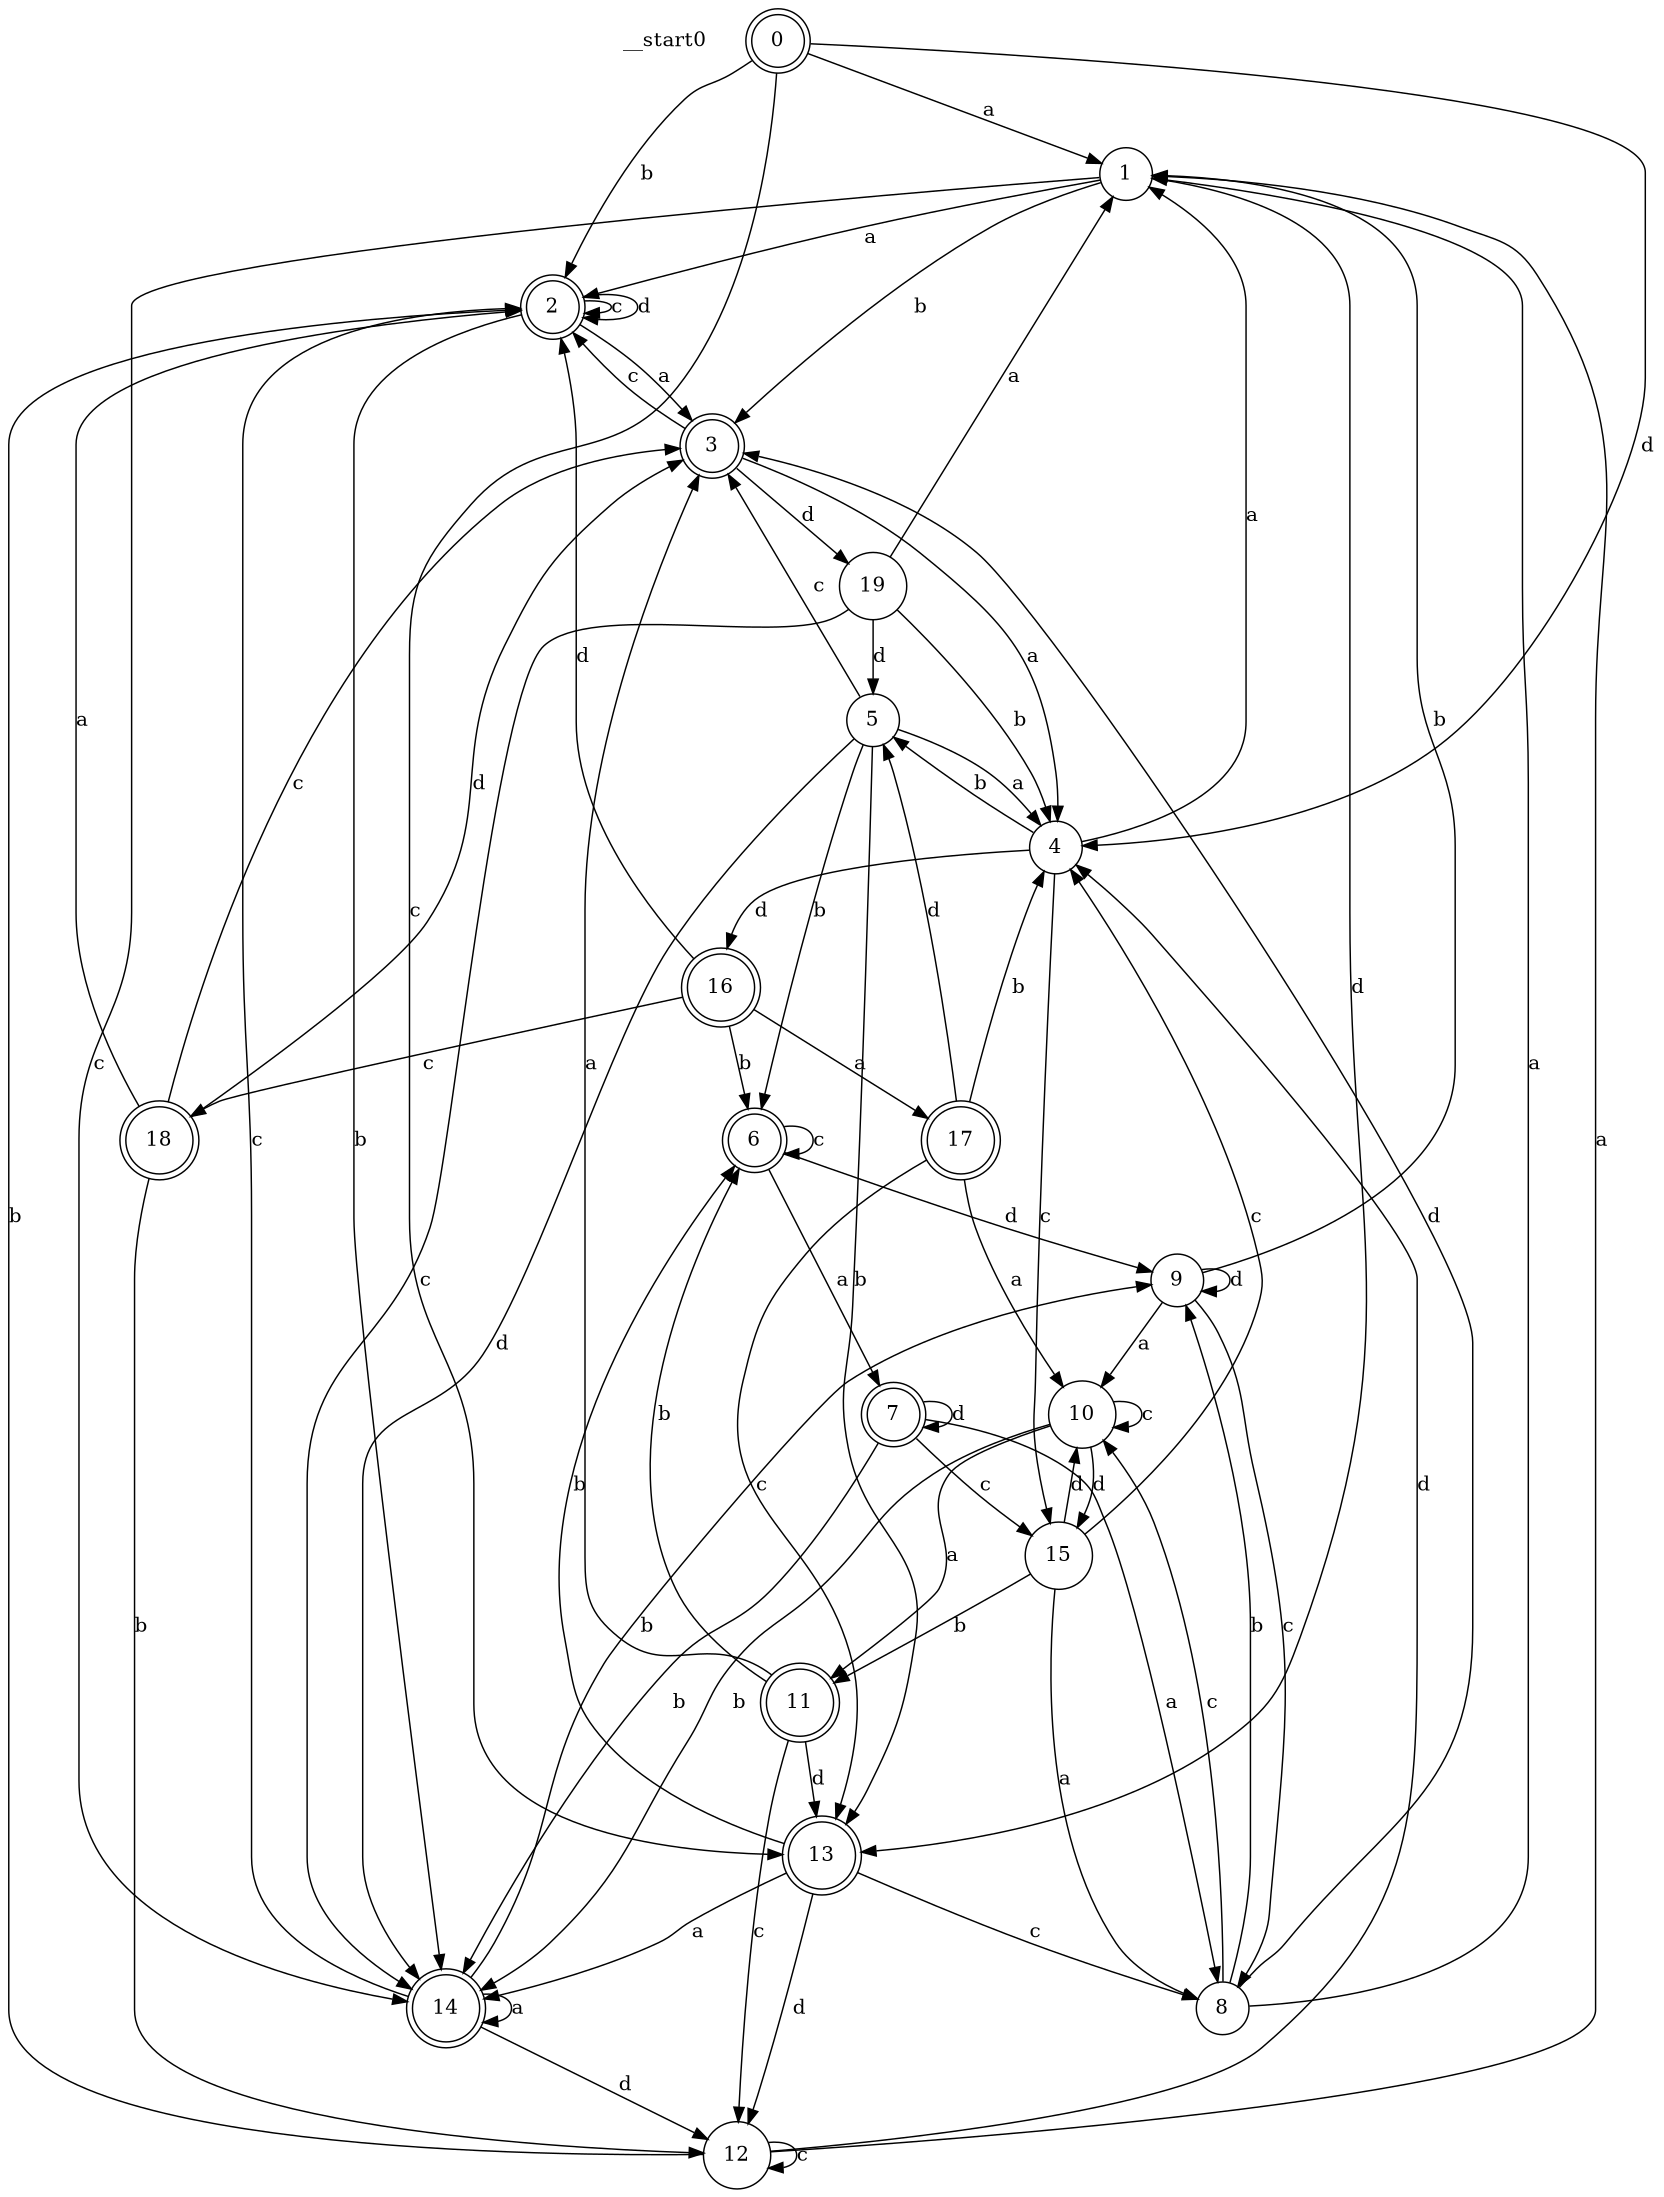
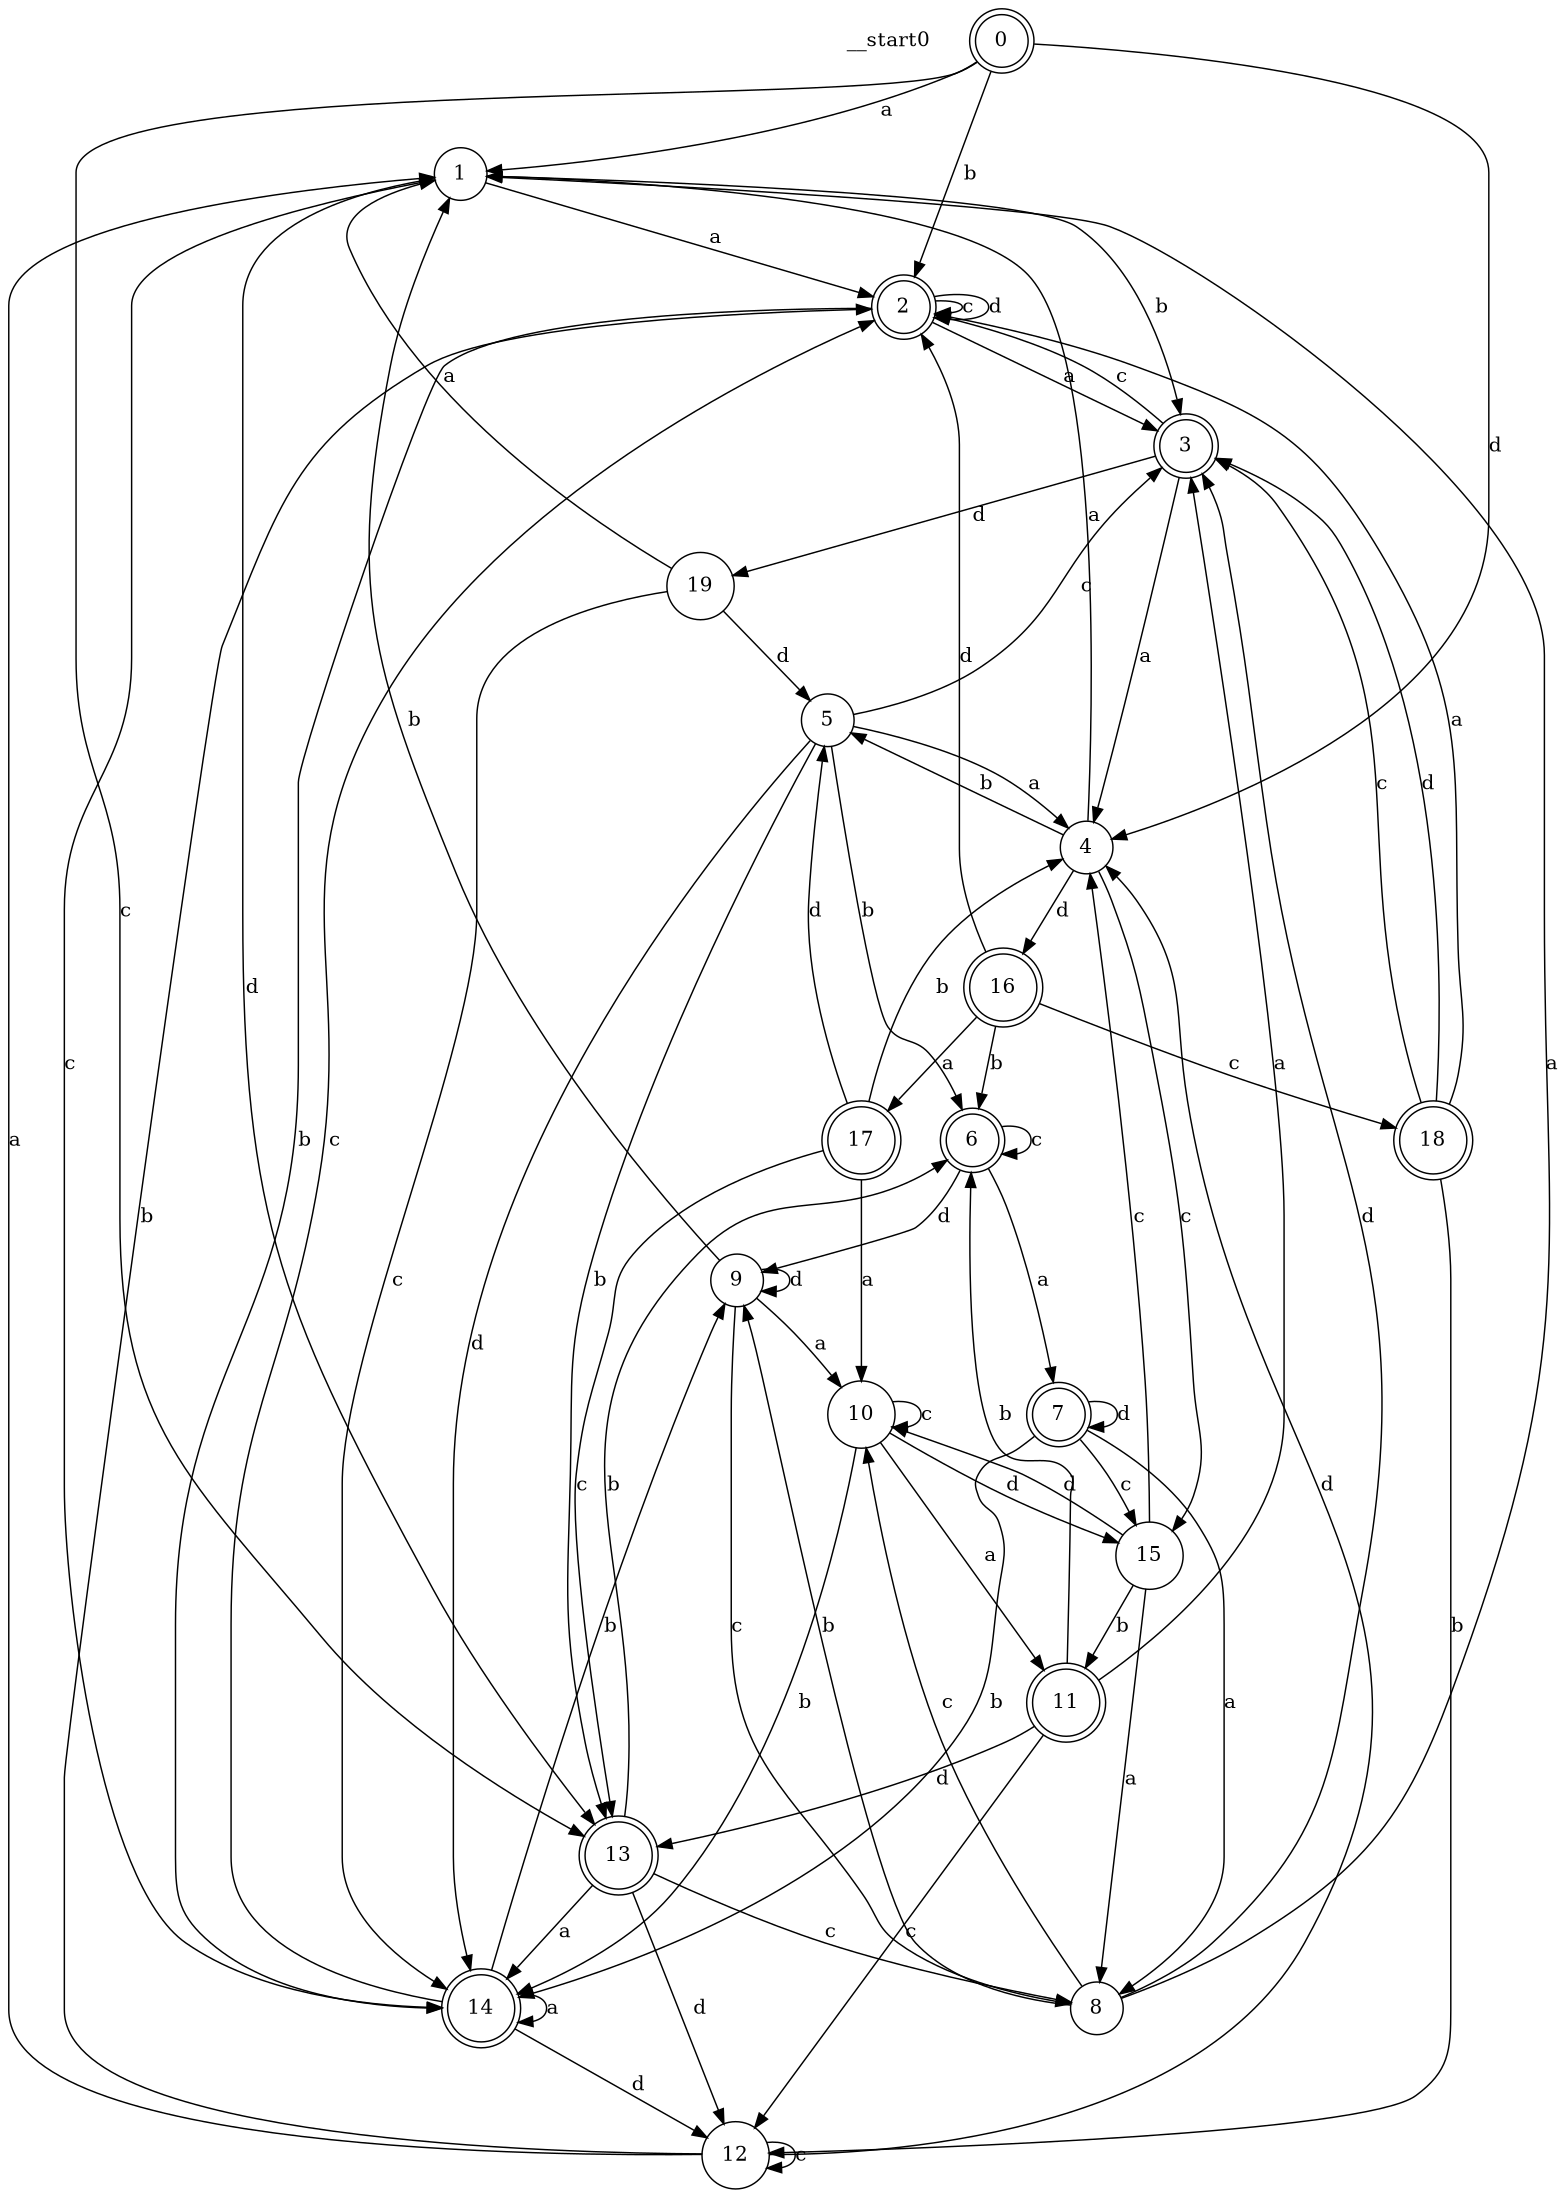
edge "19" -> "4": removed, label "b"
